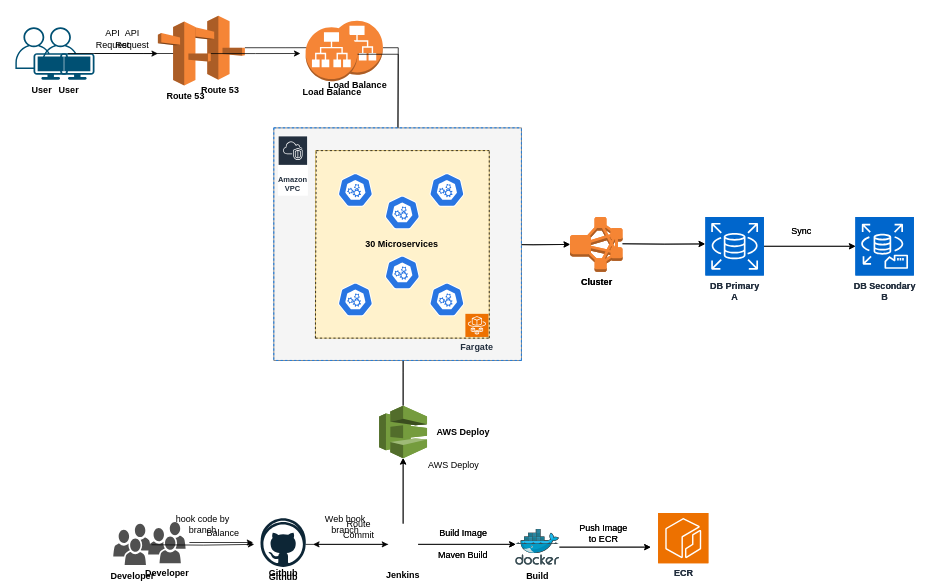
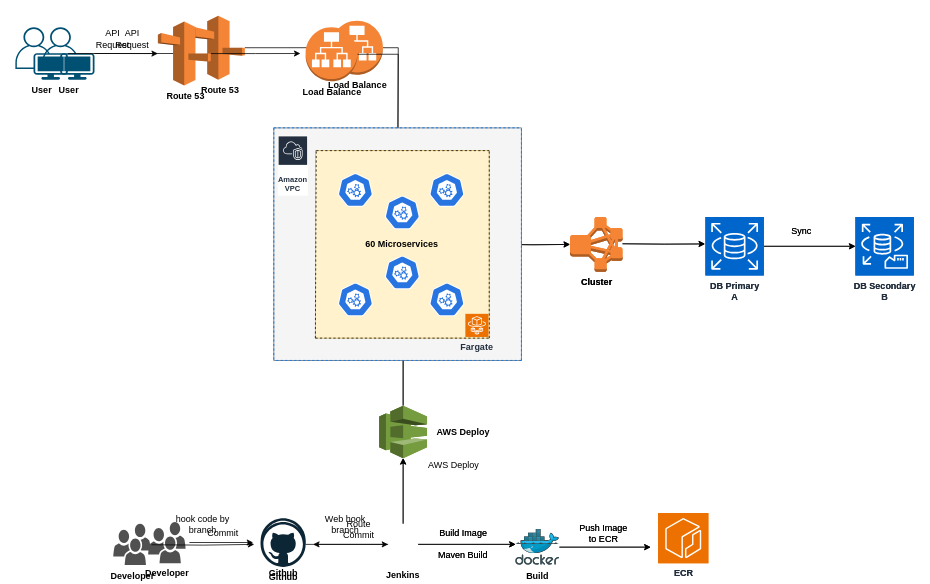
node "30 Microservices": label "30 Microservices" -> "60 Microservices"
node "Balance": label "Balance" -> "Commit"
